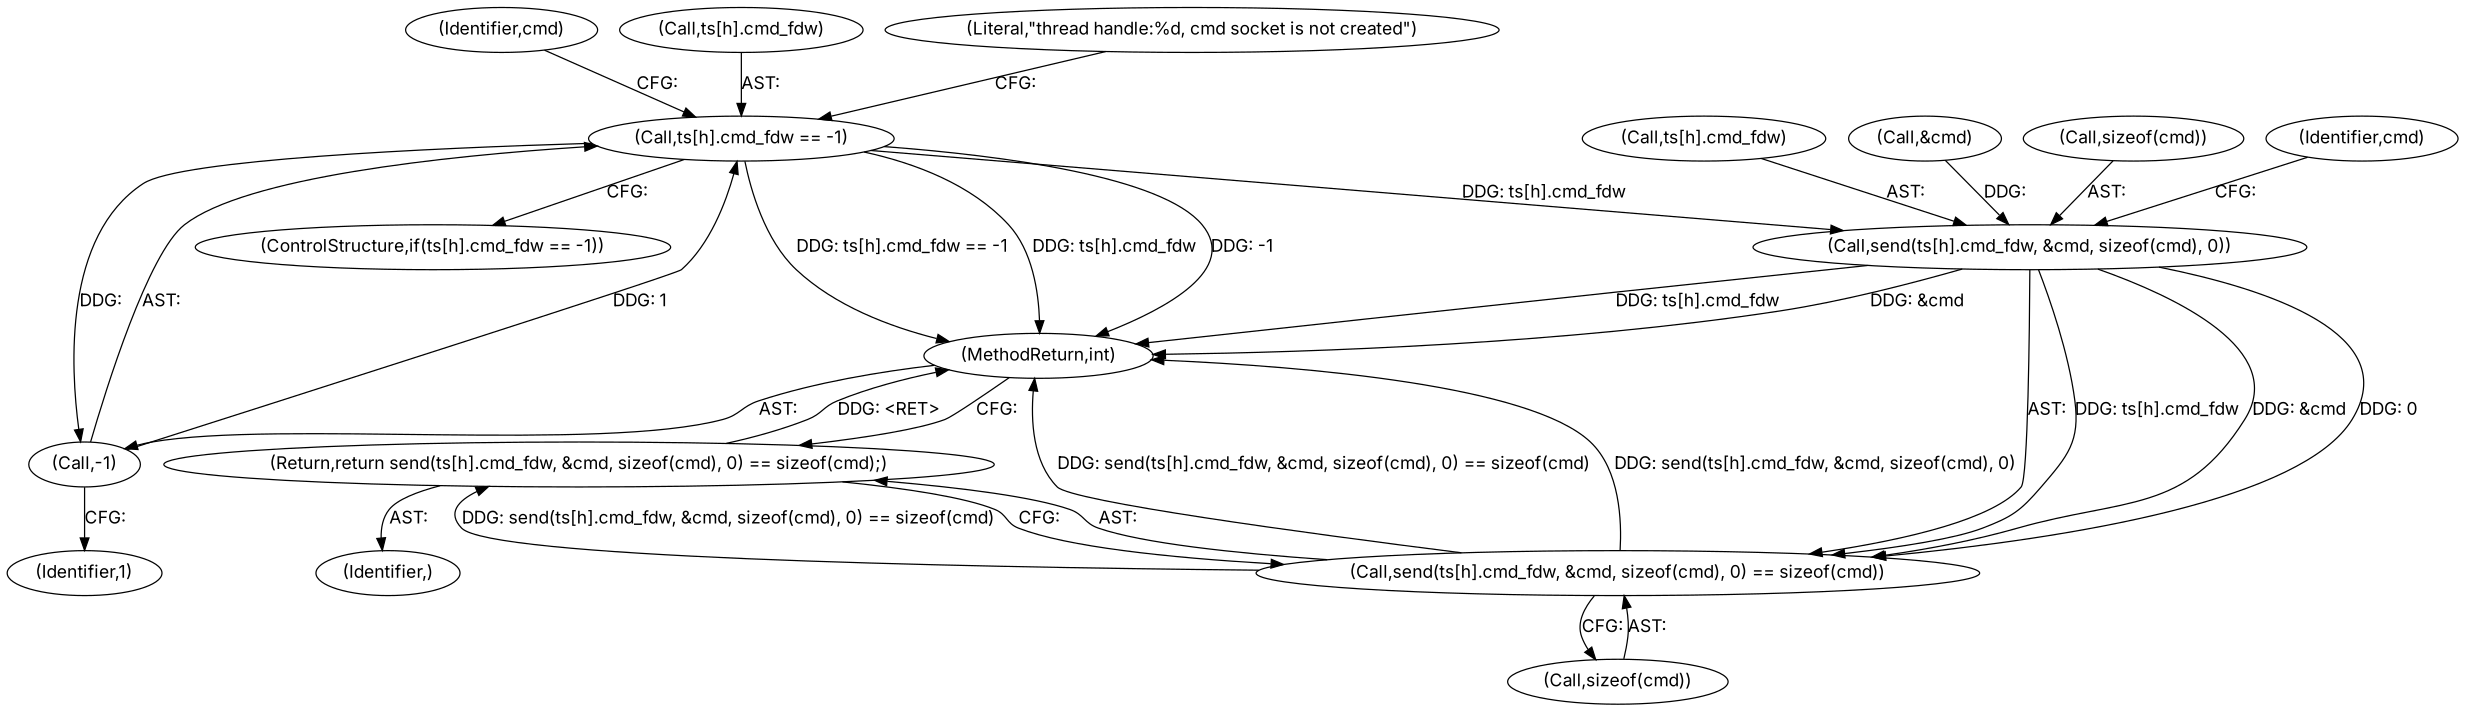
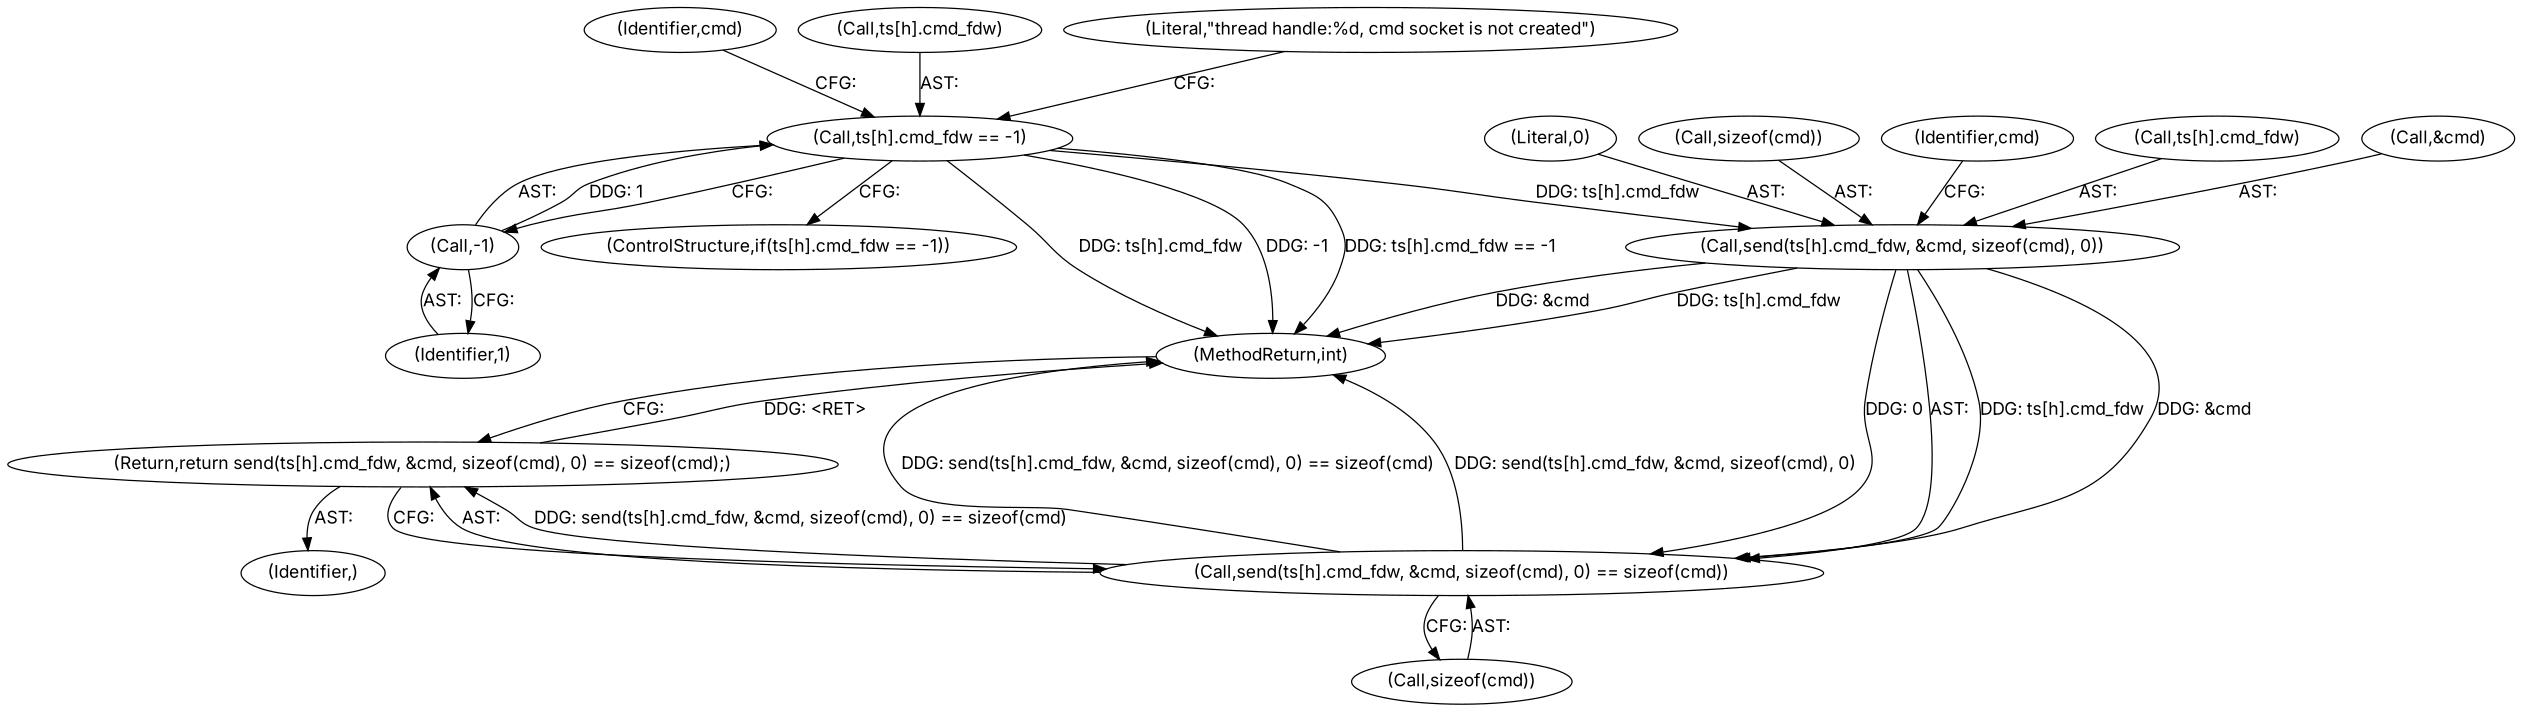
node "(Literal,0)": added
edge "(Call,&cmd)" -> "(Call,send(ts[h].cmd_fdw, &cmd, sizeof(cmd), 0))": label "DDG: " -> "AST: "
edge "(Call,ts[h].cmd_fdw == -1)" -> "(Call,-1)": label "DDG: " -> "CFG: "
edge "(MethodReturn,int)" -> "(Call,-1)": now "(Identifier,1)" -> "(Call,-1)"
